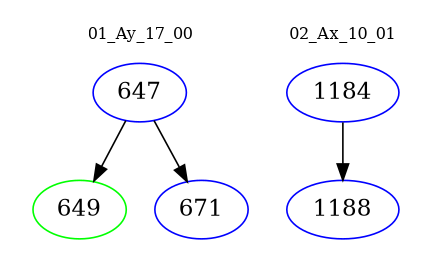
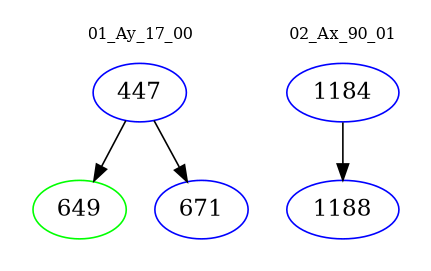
cluster "02_Ax_10_01": label "02_Ax_10_01" -> "02_Ax_90_01"
node "647": label "647" -> "447"
